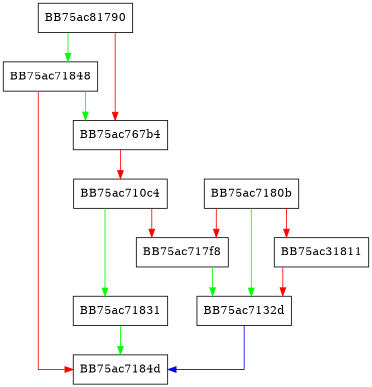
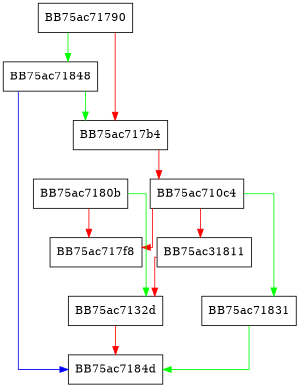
node "BB75ac81790": label "BB75ac81790" -> "BB75ac71790"
node "BB75ac767b4": label "BB75ac767b4" -> "BB75ac717b4"
edge "BB75ac7180b" -> "BB75ac31811": now "BB75ac710c4" -> "BB75ac31811"
edge "BB75ac71848" -> "BB75ac7184d": color red -> blue
edge "BB75ac717f8" -> "BB75ac7132d": removed
edge "BB75ac7132d" -> "BB75ac7184d": color blue -> red
